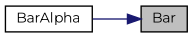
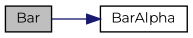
edge "BarAlpha" -> "Bar": reversed
